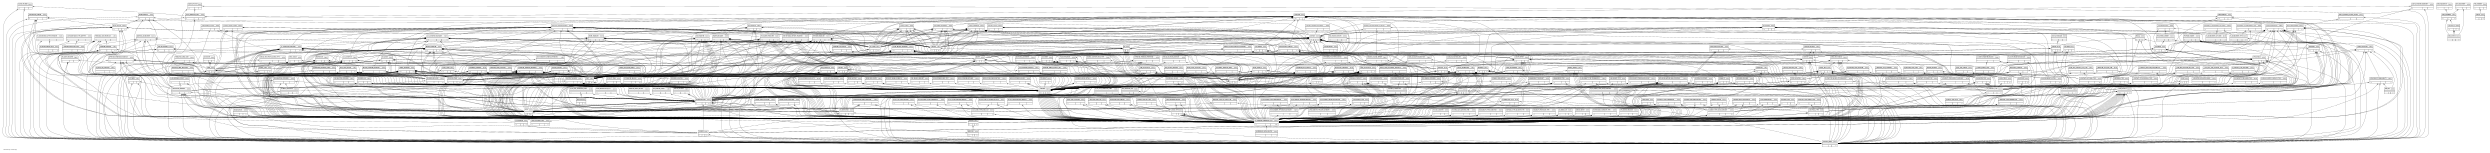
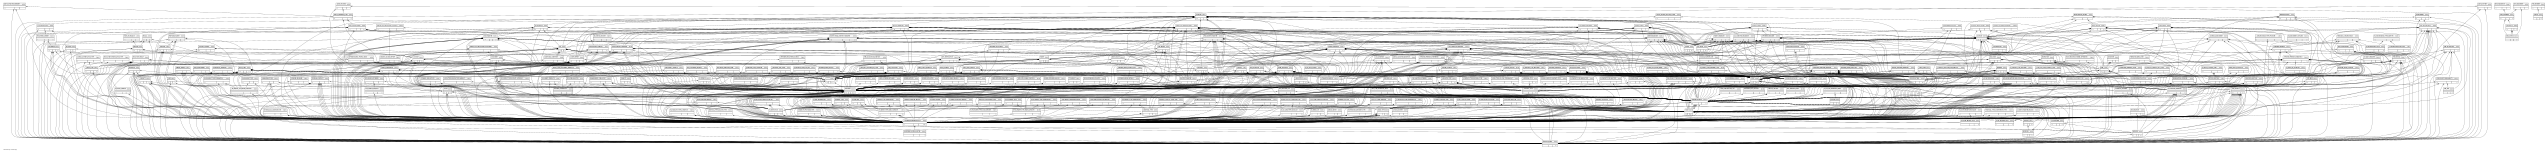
node "R_ASSMNT_TYPE_ASSMNT_OUTCOME": removed
node "OFFENDER_DRUG_PROFILE_DRUG": added
node "R_AP_AP_PROVISION": added
node "PROPOSAL_TYPE_COURTREPORT_TYPE": added
